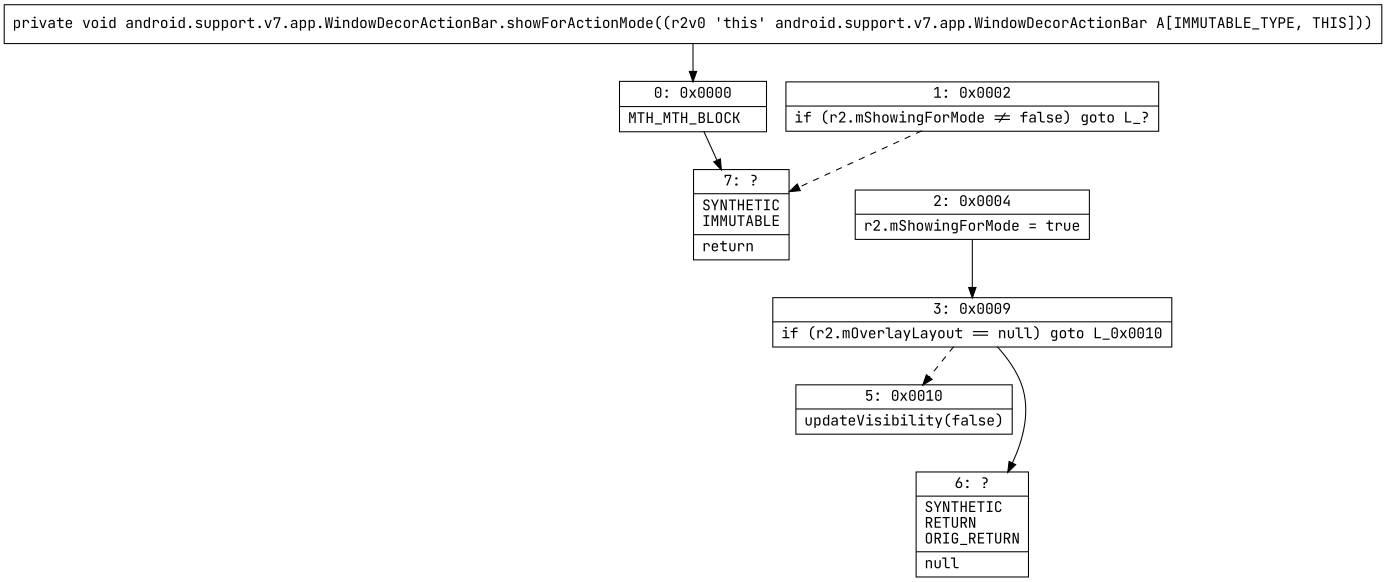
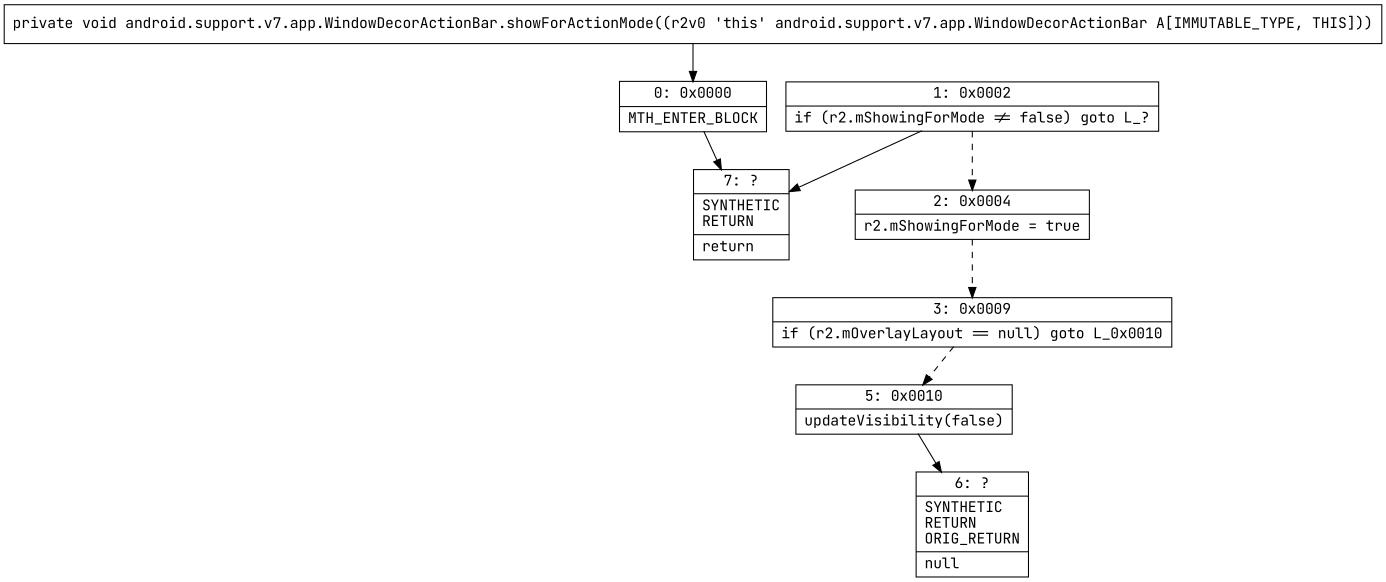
node "0: 0x0000": text "MTH_MTH_BLOCK" -> "MTH_ENTER_BLOCK"
edge "1: 0x0002" -> "2: 0x0004": added
edge "1: 0x0002" -> "7: ?": style dashed -> solid
node "7: ?": text "IMMUTABLE" -> "RETURN"
edge "2: 0x0004" -> "3: 0x0009": style solid -> dashed
edge "3: 0x0009" -> "6: ?": now "5: 0x0010" -> "6: ?"
